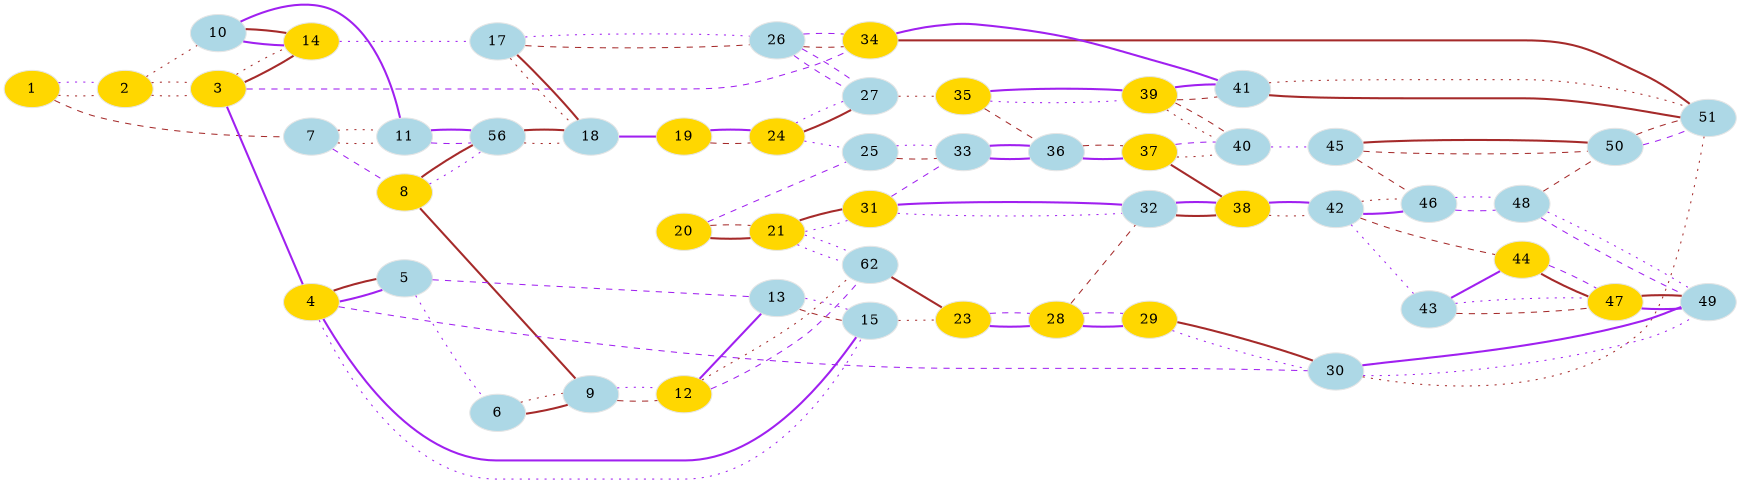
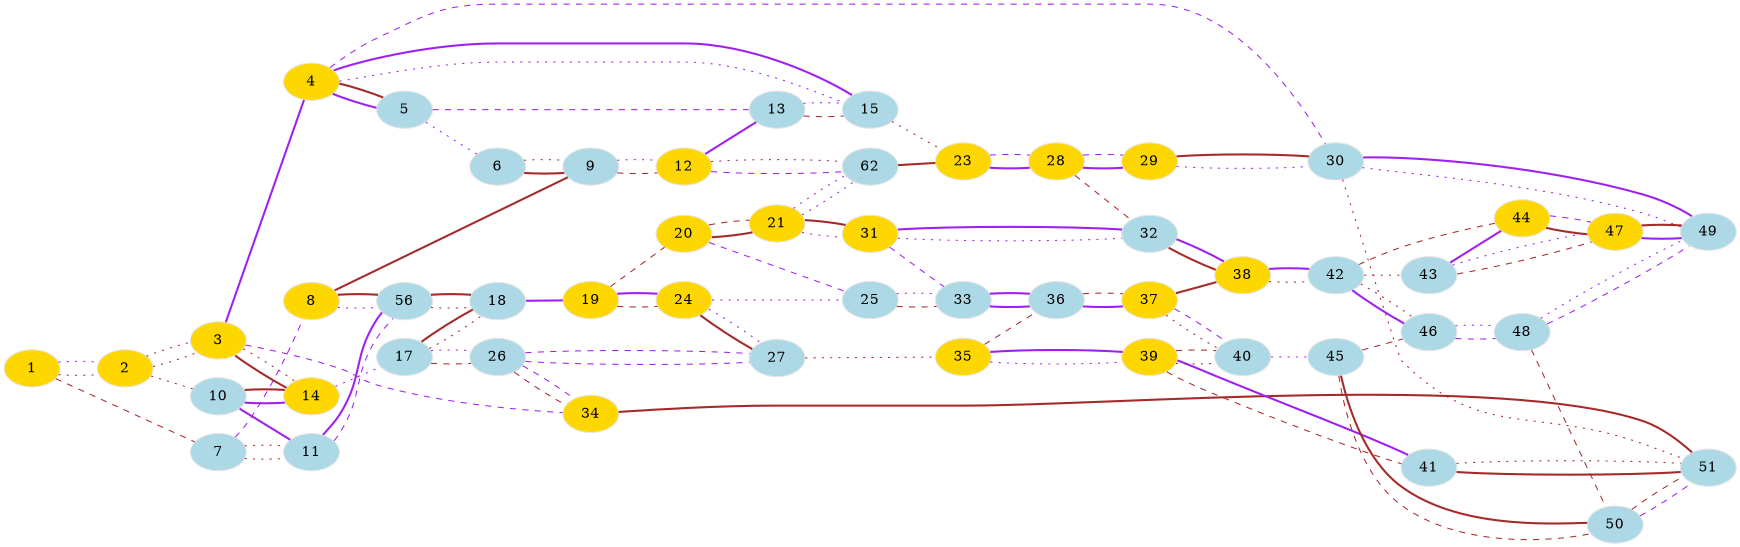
edge "34" -- "41": removed
edge "42" -- "43": color purple -> brown
edge "20" -- "19": added
